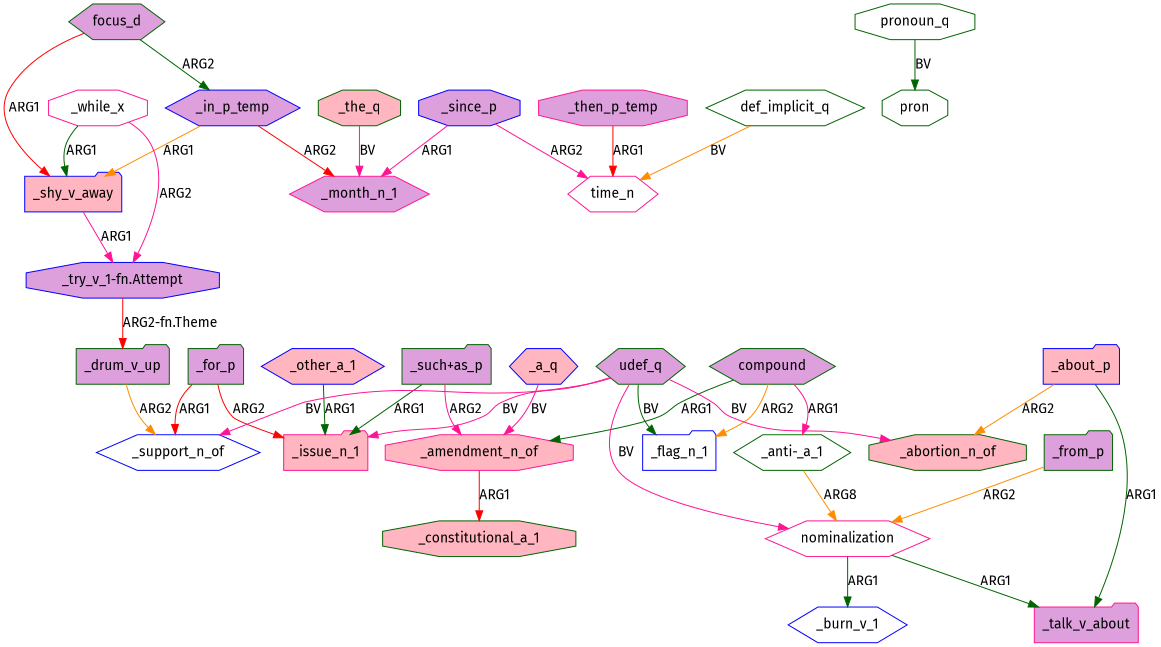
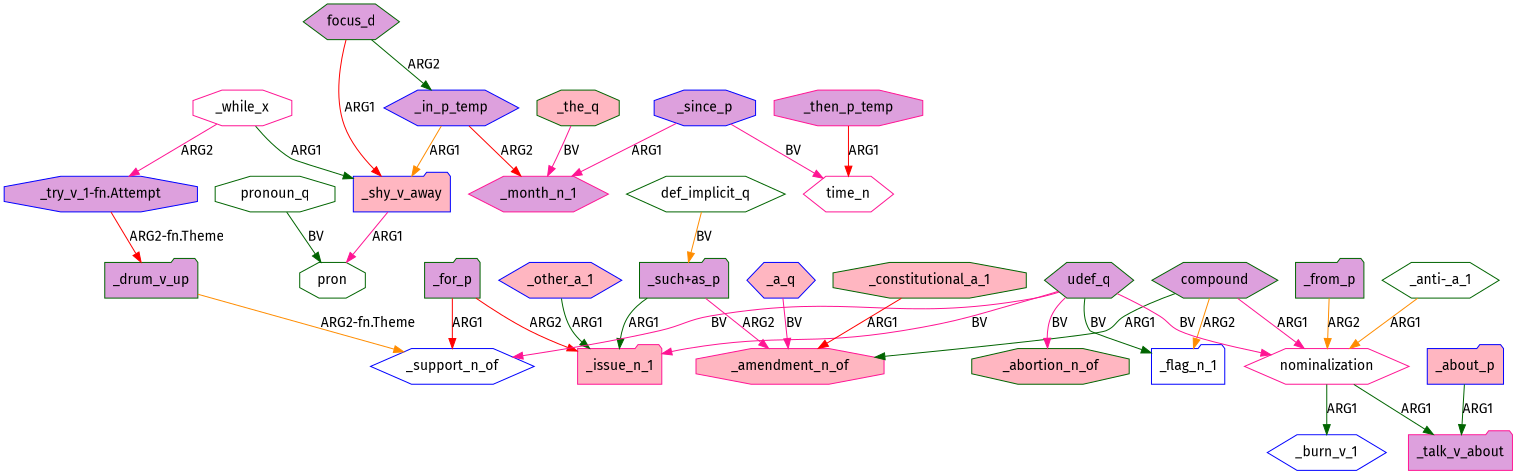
edge "_since_p" -> "time_n": label "ARG2" -> "BV"
edge "def_implicit_q" -> "time_n": now "def_implicit_q" -> "_such+as_p"
edge "_shy_v_away" -> "_try_v_1-fn.Attempt": now "_shy_v_away" -> "pron"
edge "compound" -> "_anti-_a_1": now "compound" -> "nominalization"
edge "_about_p" -> "_abortion_n_of": removed, label "ARG2"
edge "_drum_v_up" -> "_support_n_of": label "ARG2" -> "ARG2-fn.Theme"
edge "_amendment_n_of" -> "_constitutional_a_1": reversed
edge "_anti-_a_1" -> "nominalization": label "ARG8" -> "ARG1"
